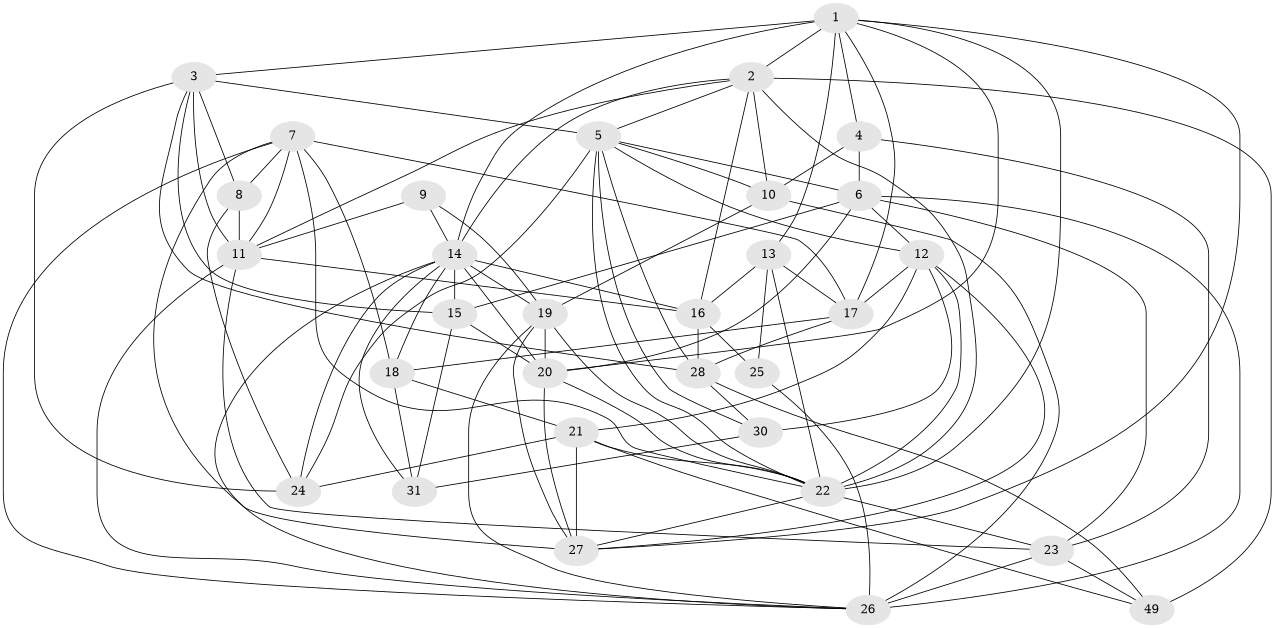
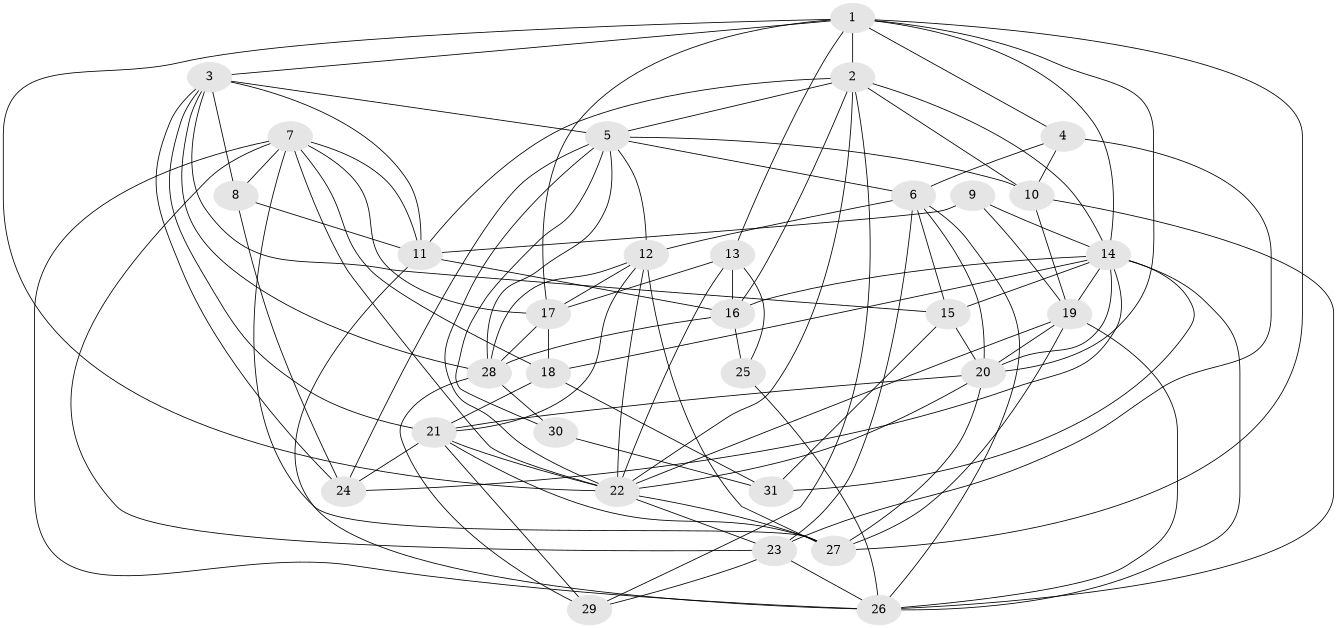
edge "3" -- "21": added
edge "20" -- "21": added
edge "12" -- "30": now "12" -- "28"
edge "11" -- "23": now "7" -- "23"
node "49": label "49" -> "29"
